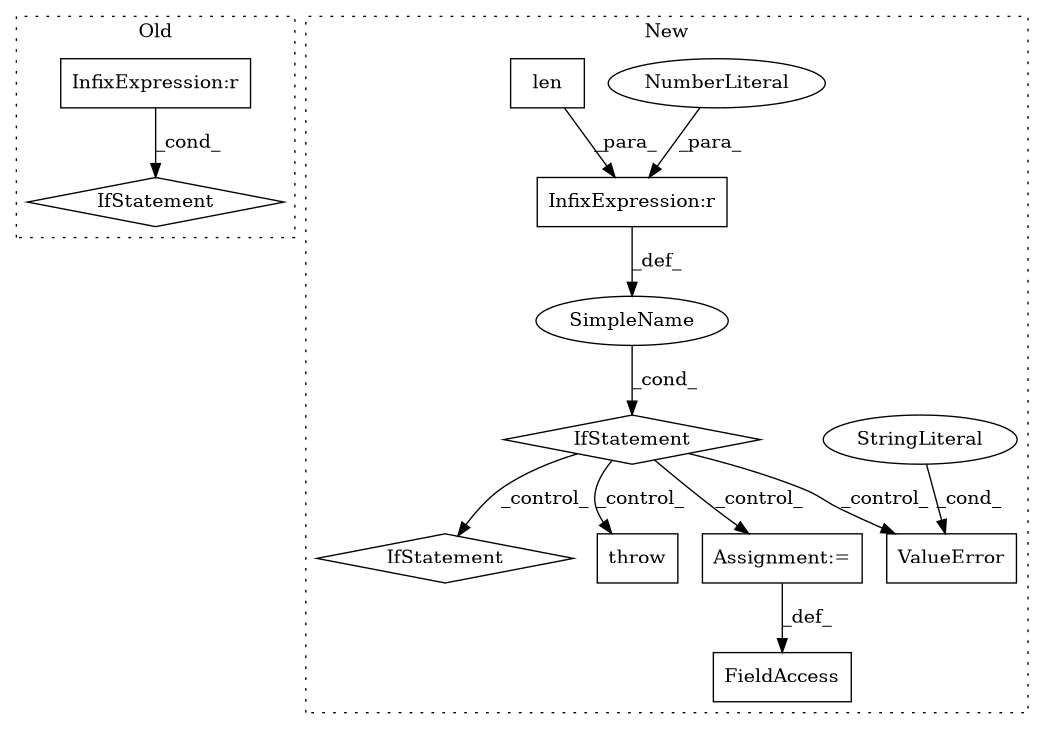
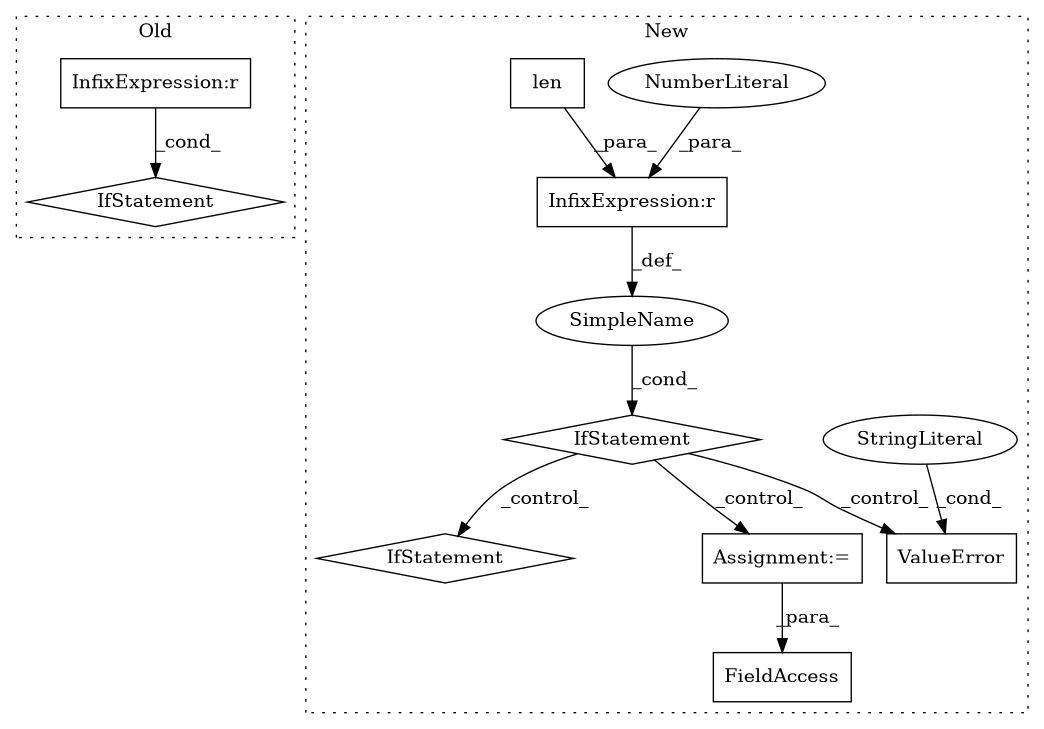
node "throw": removed
edge "Assignment:=" -> "FieldAccess": label "_def_" -> "_para_"
